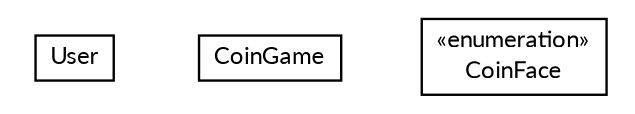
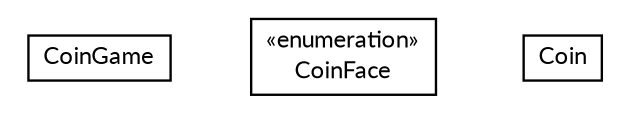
node "User": removed
node "Coin": added
